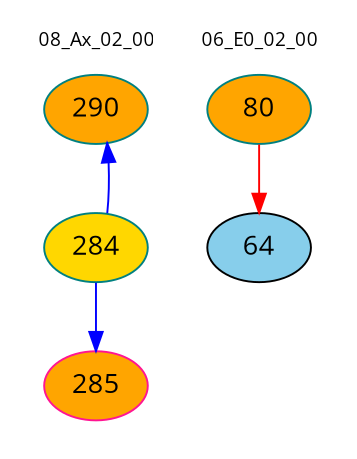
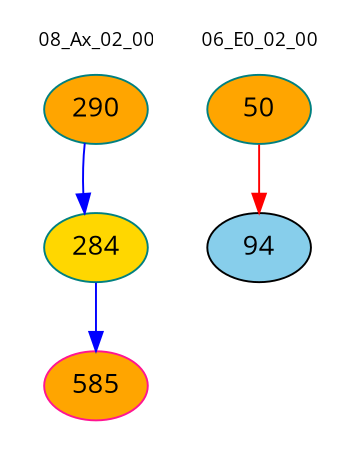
node "80": label "80" -> "50"
edge "284" -> "290": reversed
node "64": label "64" -> "94"
node "285": label "285" -> "585"
